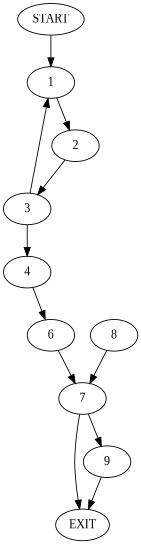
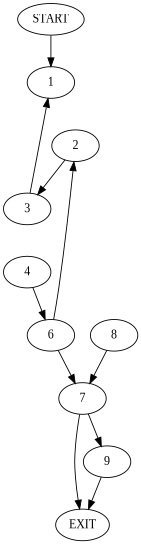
edge "1" -> "2": now "6" -> "2"
edge "3" -> "4": removed
